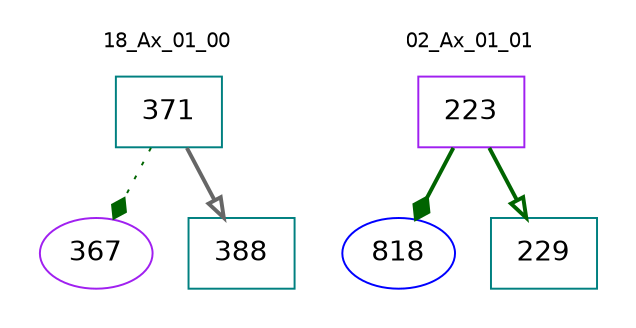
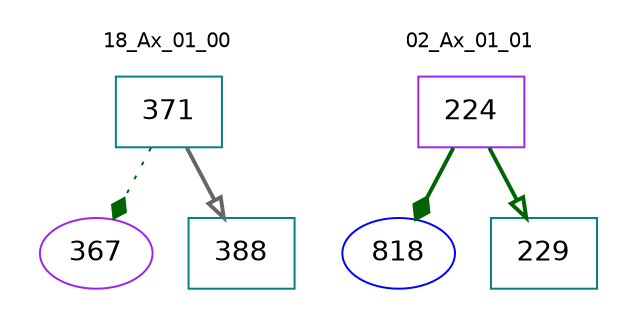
node "223": label "223" -> "224"
